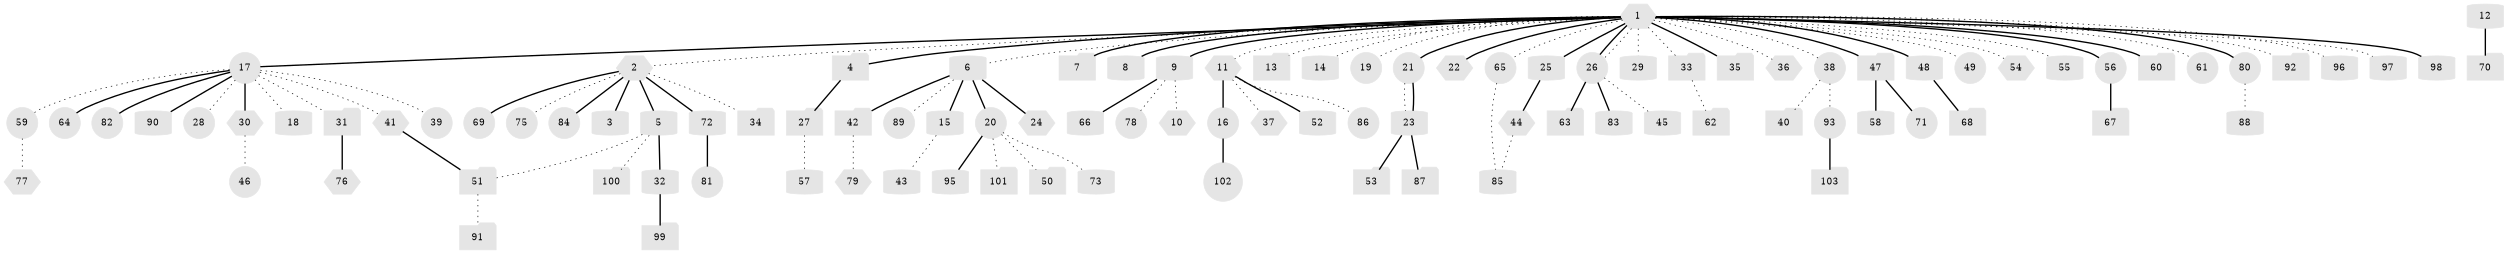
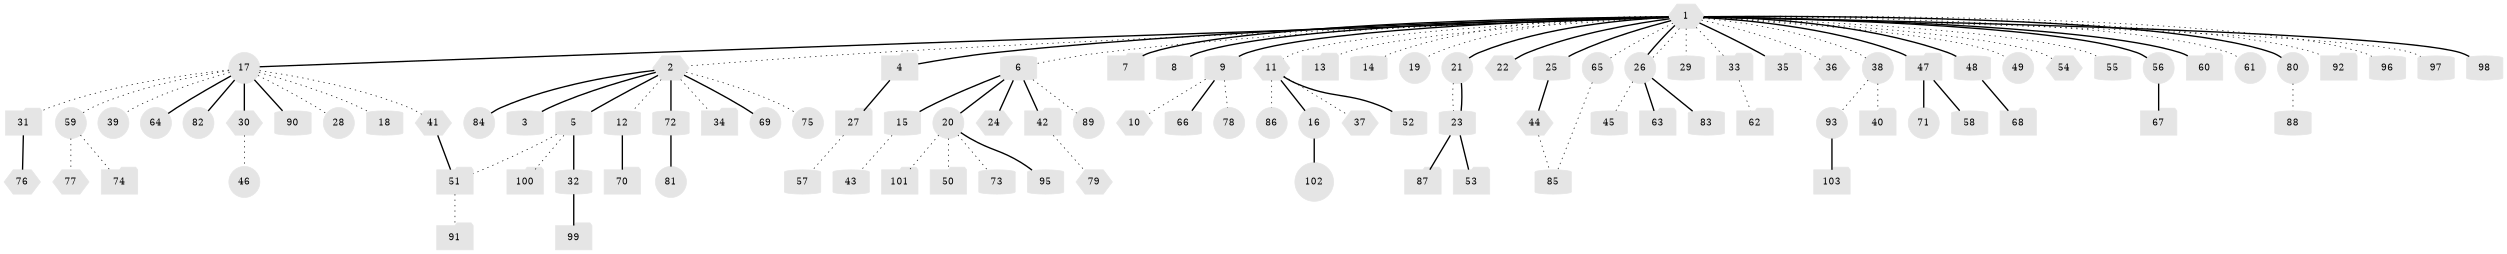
edge "2" -- "12": added
node "74": added
